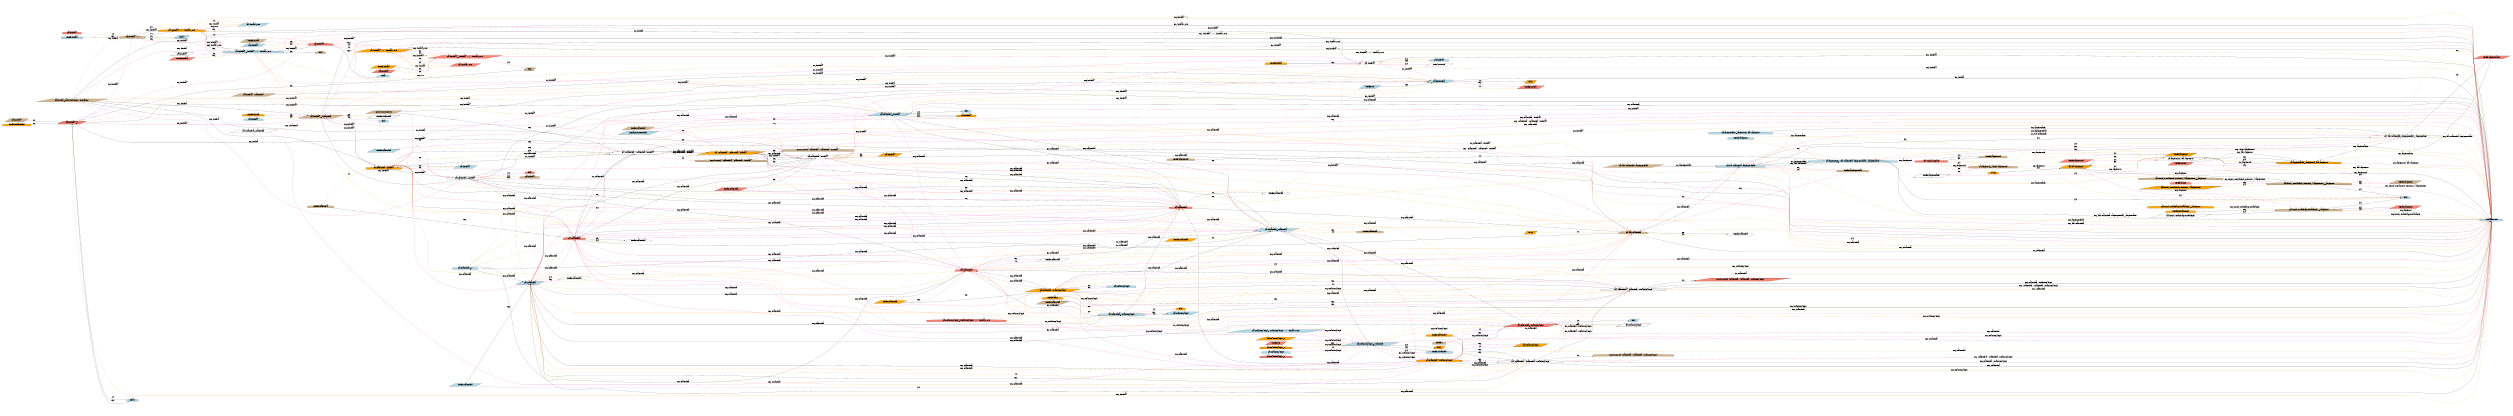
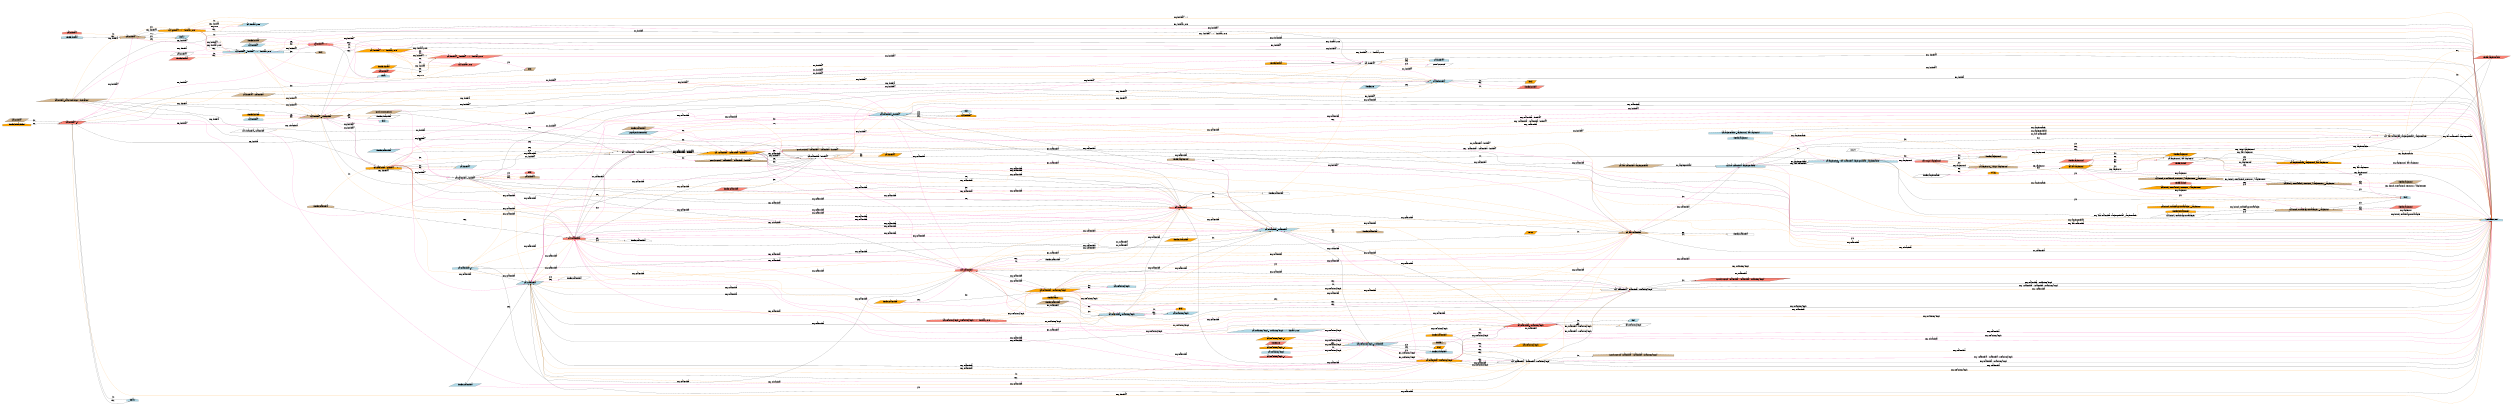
node "1001279": added
node "(Call,(uint32_t) cnt_count_f)": label "(Call,(uint32_t) cnt_count_f)" -> "(Call,(uint32_t) sample_count_f)"
node "(Identifier,samples_per_delta_f)": removed
